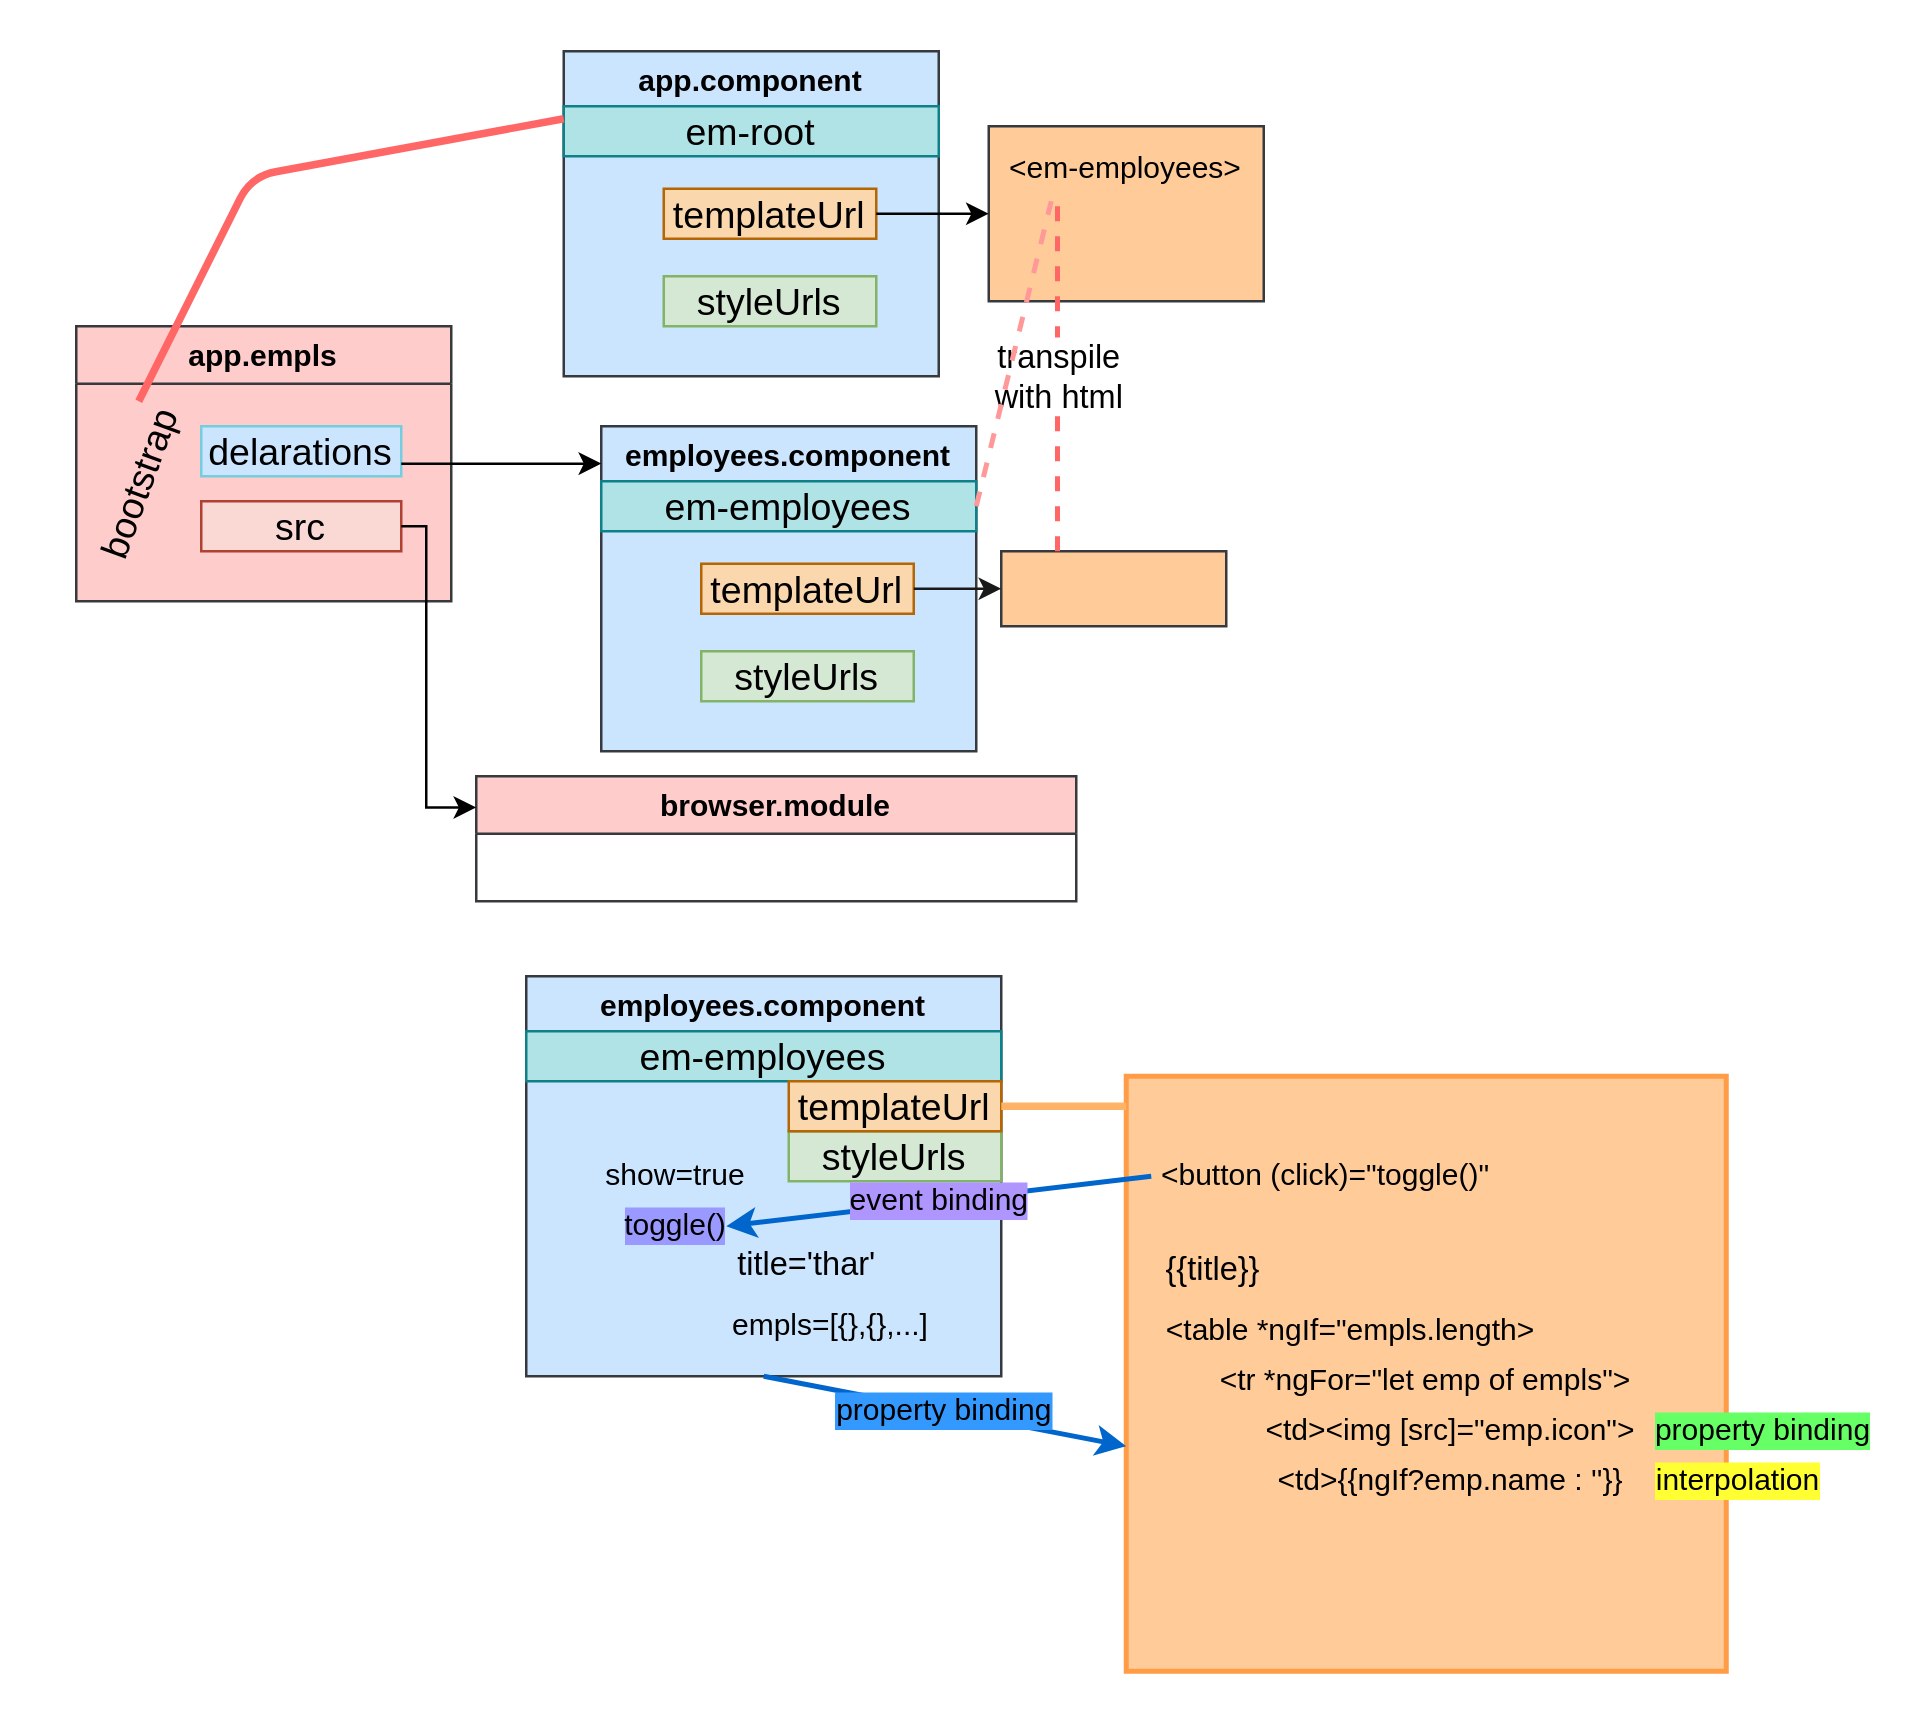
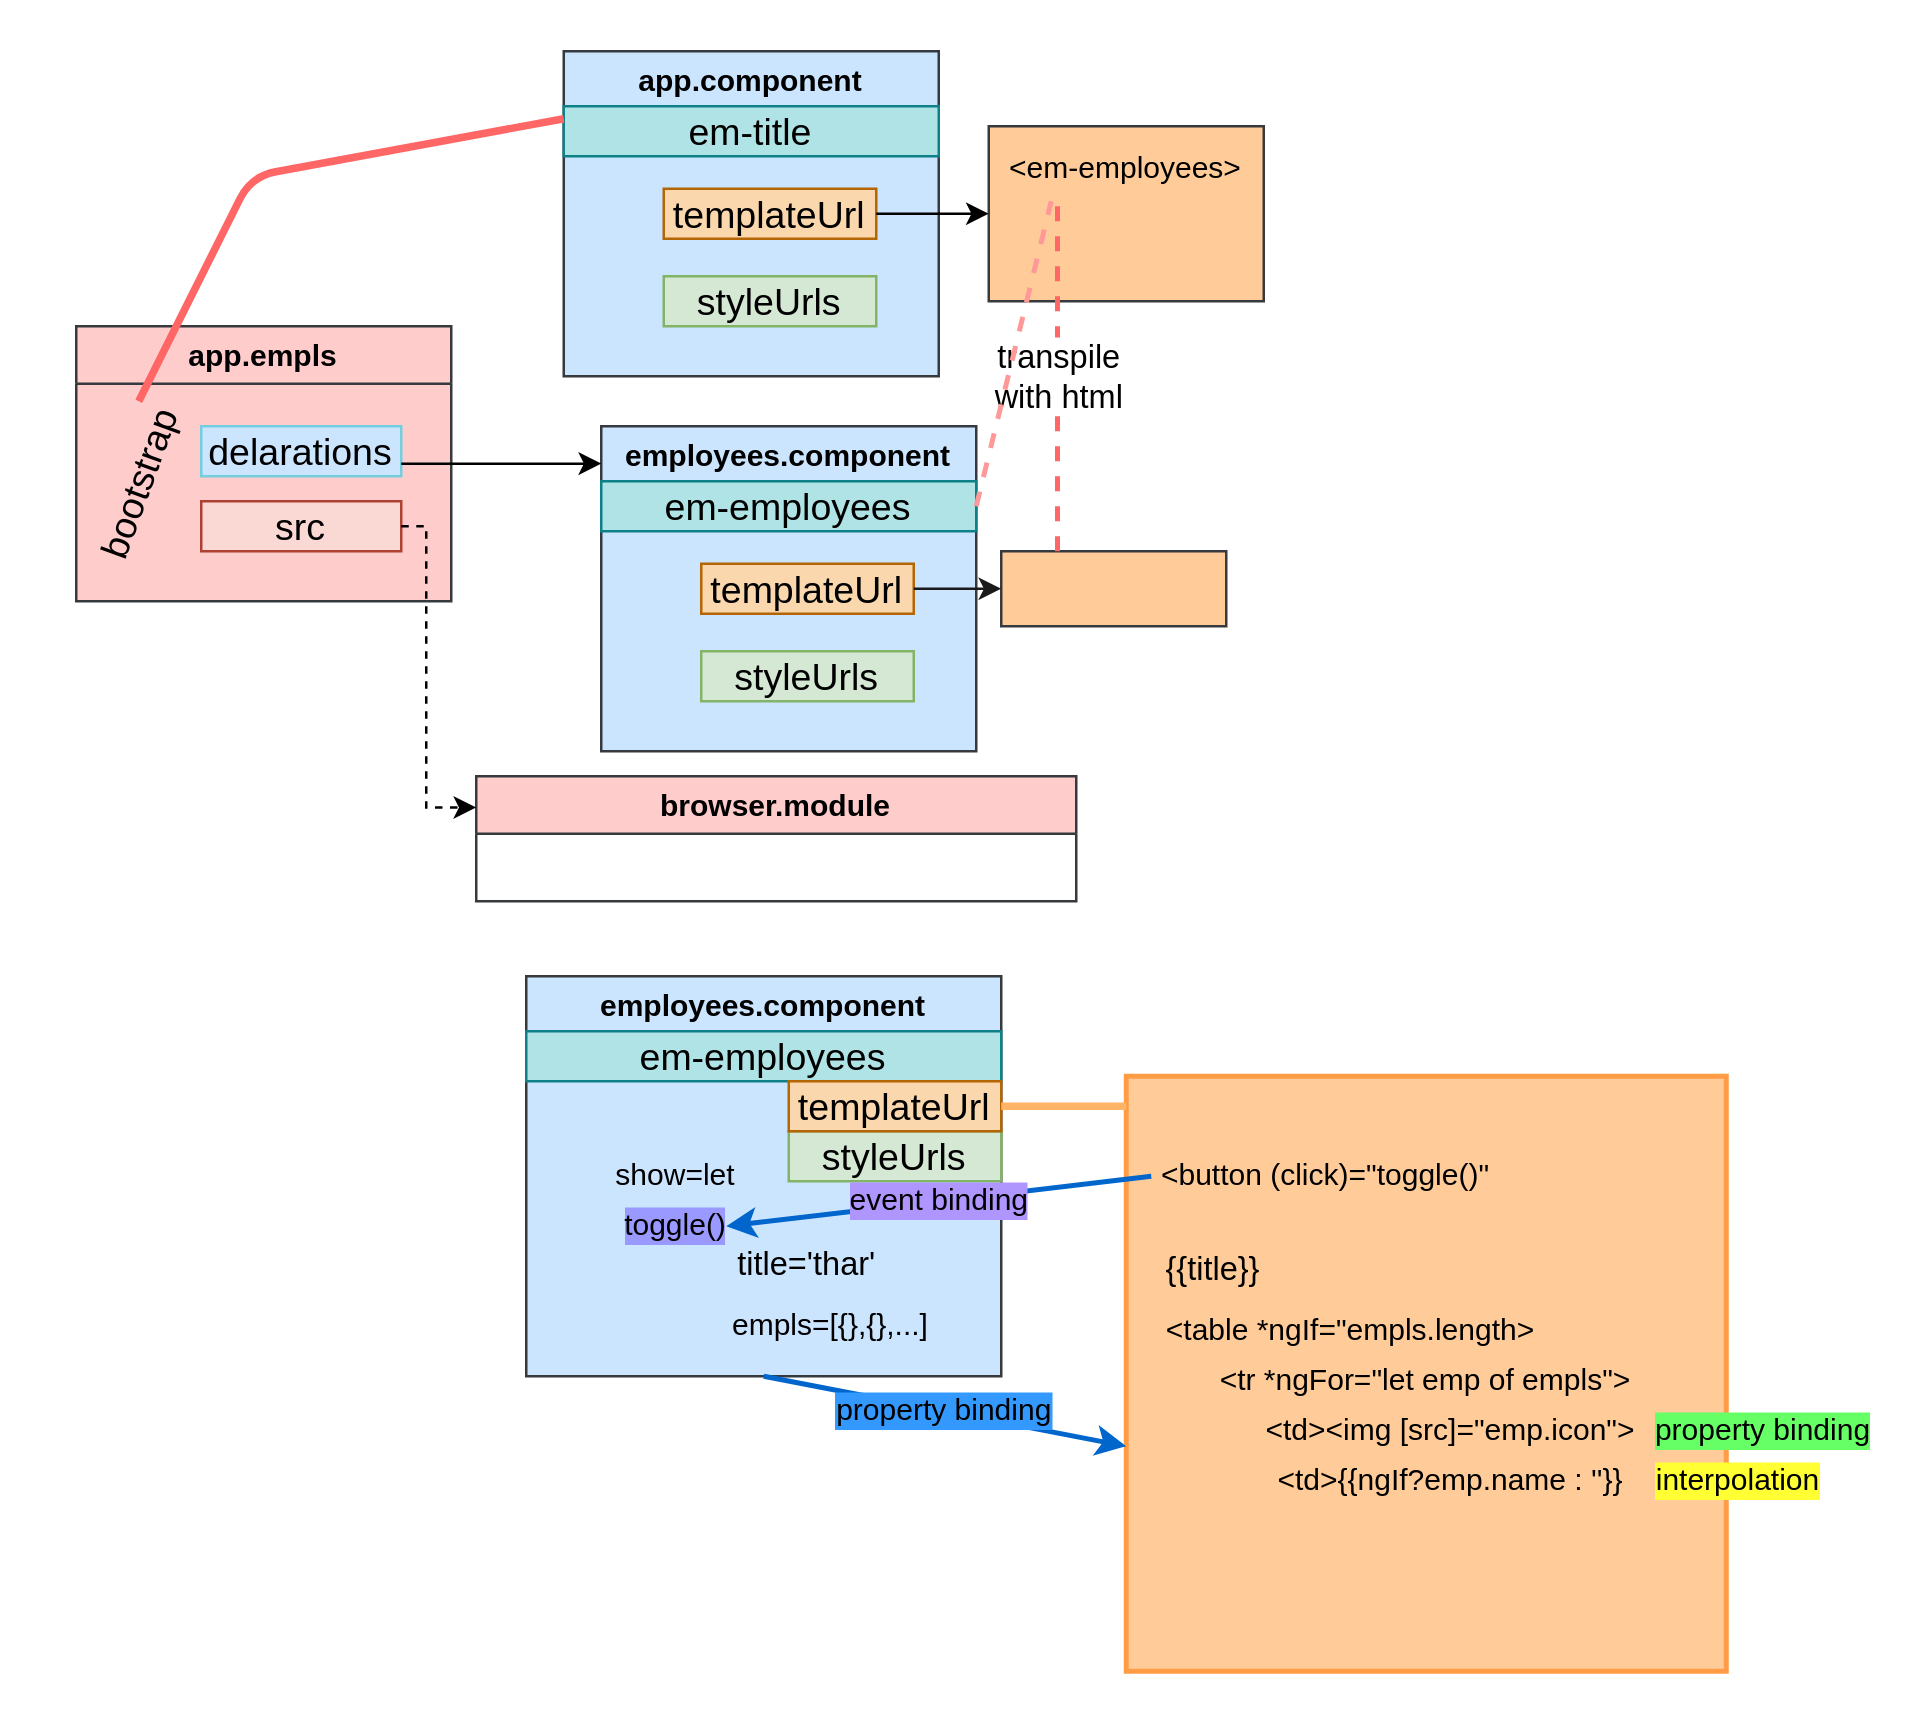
node "em-root": label "em-root" -> "em-title"
edge "src" -> "browser.module": style solid -> dashed
node "show=true": label "show=true" -> "show=let"
